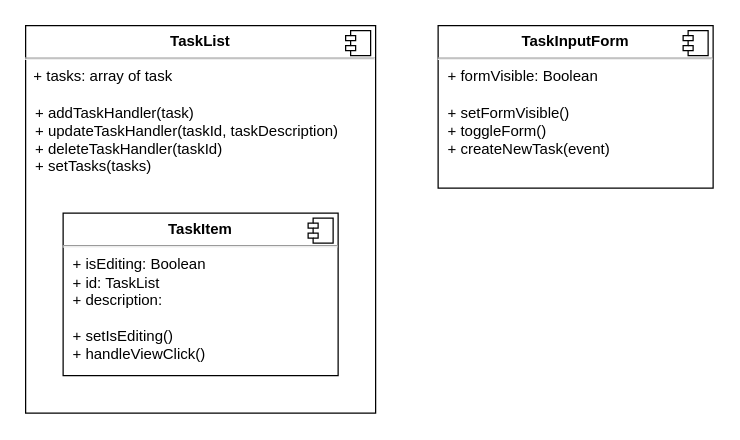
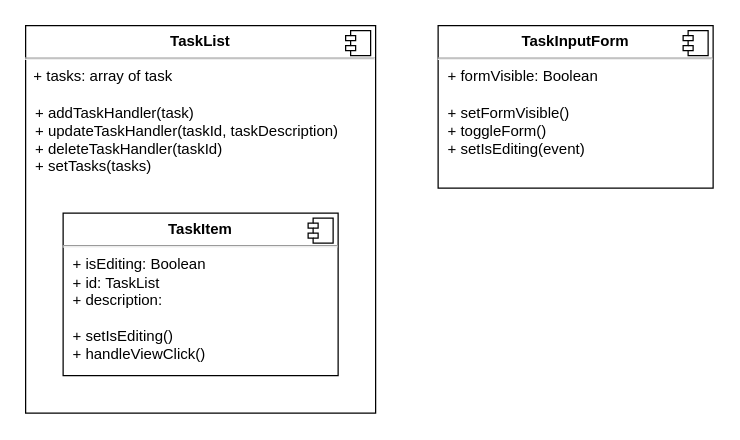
node "TaskInputForm + formVisible: Boolean + setFormVisible() + toggleForm() + createNewTask(event)": label "TaskInputForm + formVisible: Boolean + setFormVisible() + toggleForm() + createNewTask(event)" -> "TaskInputForm + formVisible: Boolean + setFormVisible() + toggleForm() + setIsEditing(event)"
